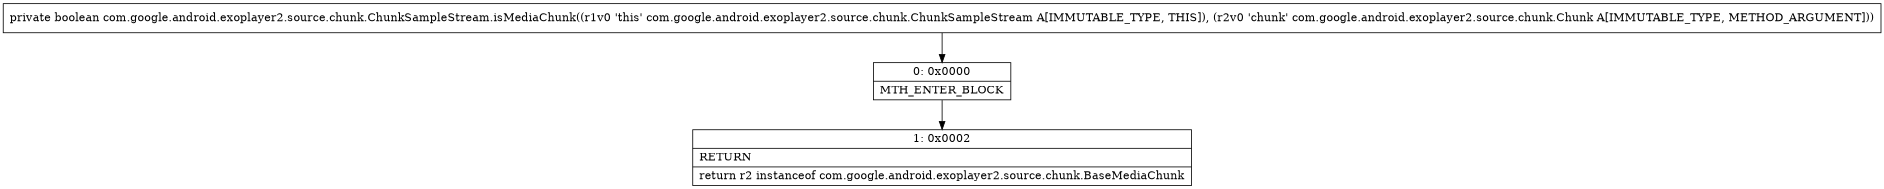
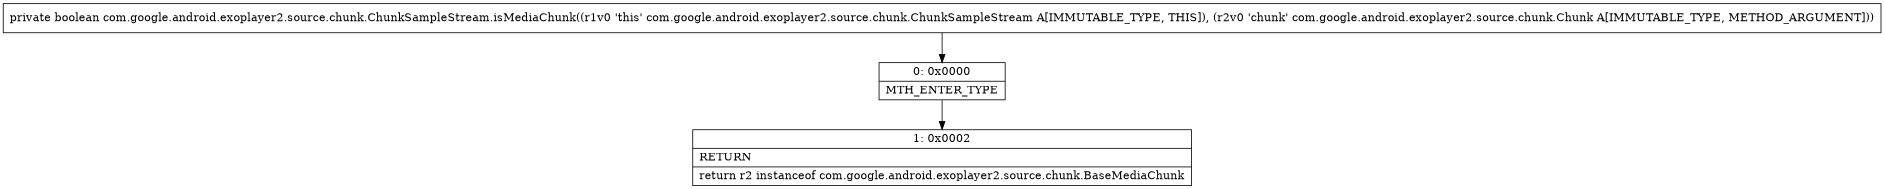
node "0: 0x0000": text "MTH_ENTER_BLOCK" -> "MTH_ENTER_TYPE"
